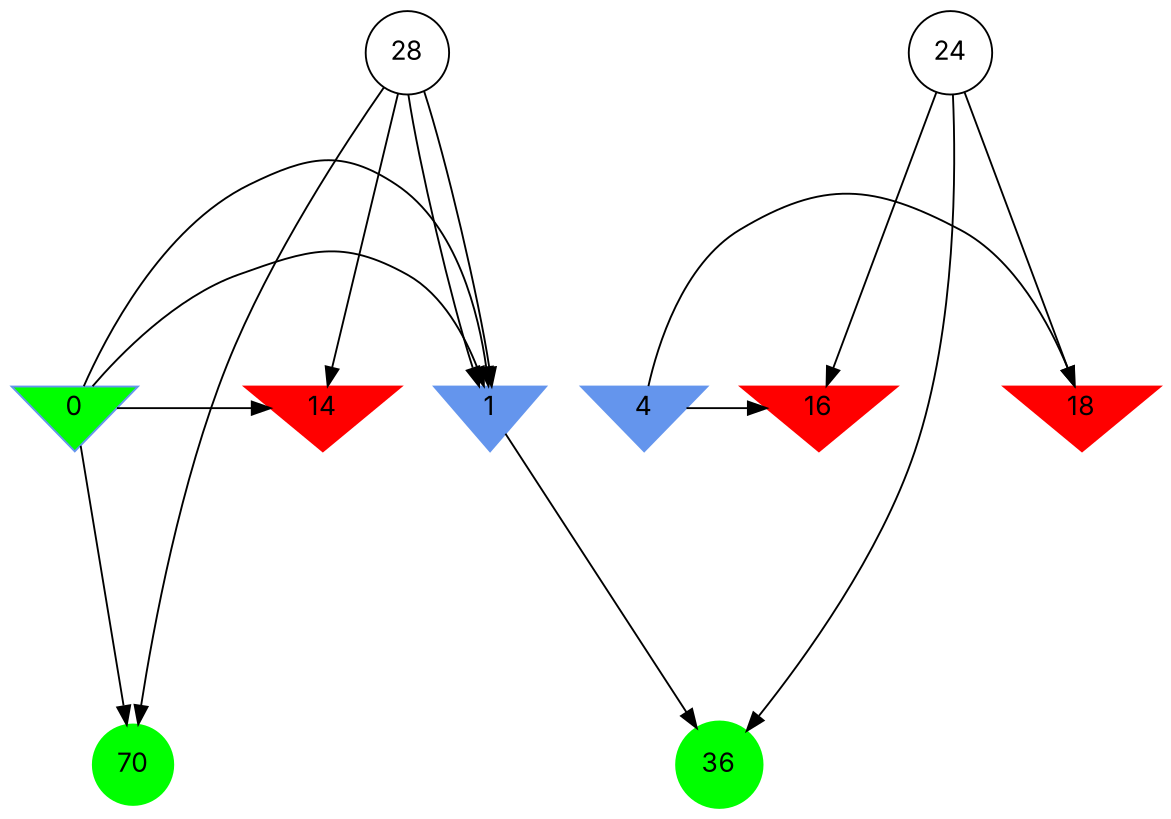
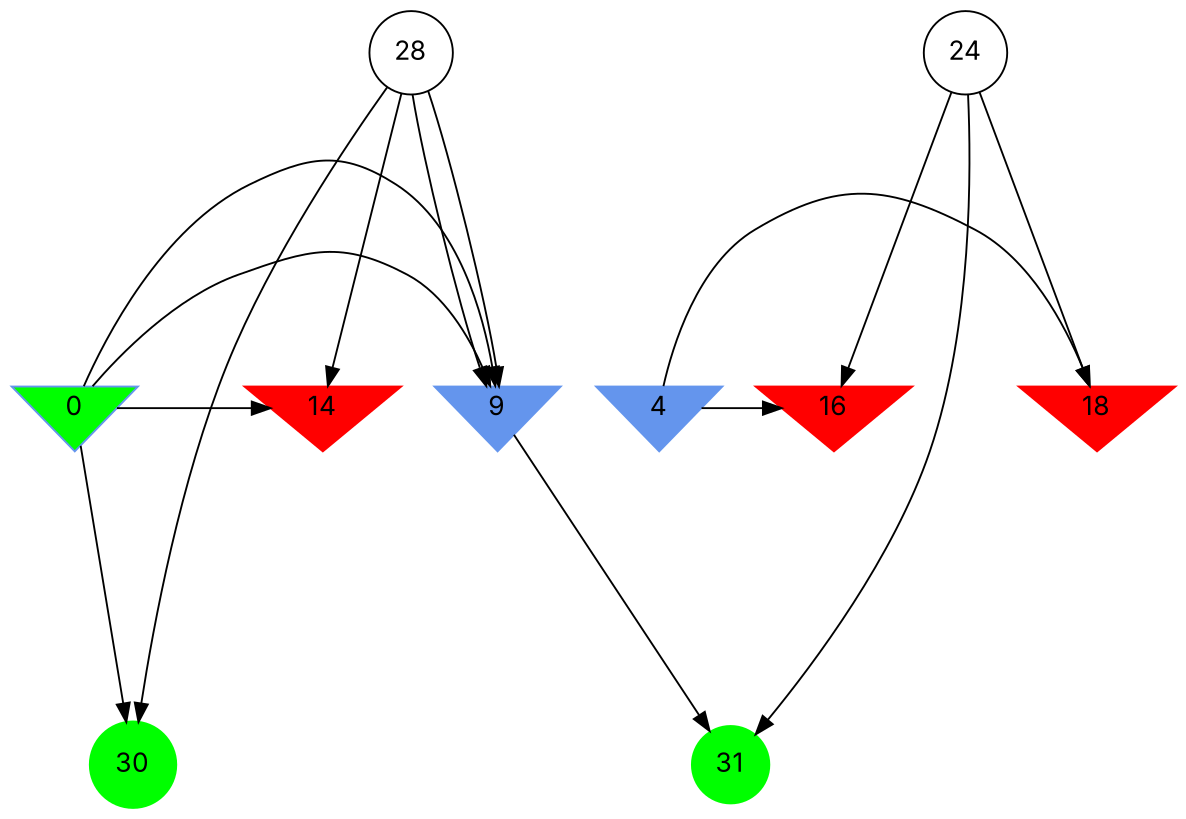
node "1": label "1" -> "9"
node "70": label "70" -> "30"
node "36": label "36" -> "31"
